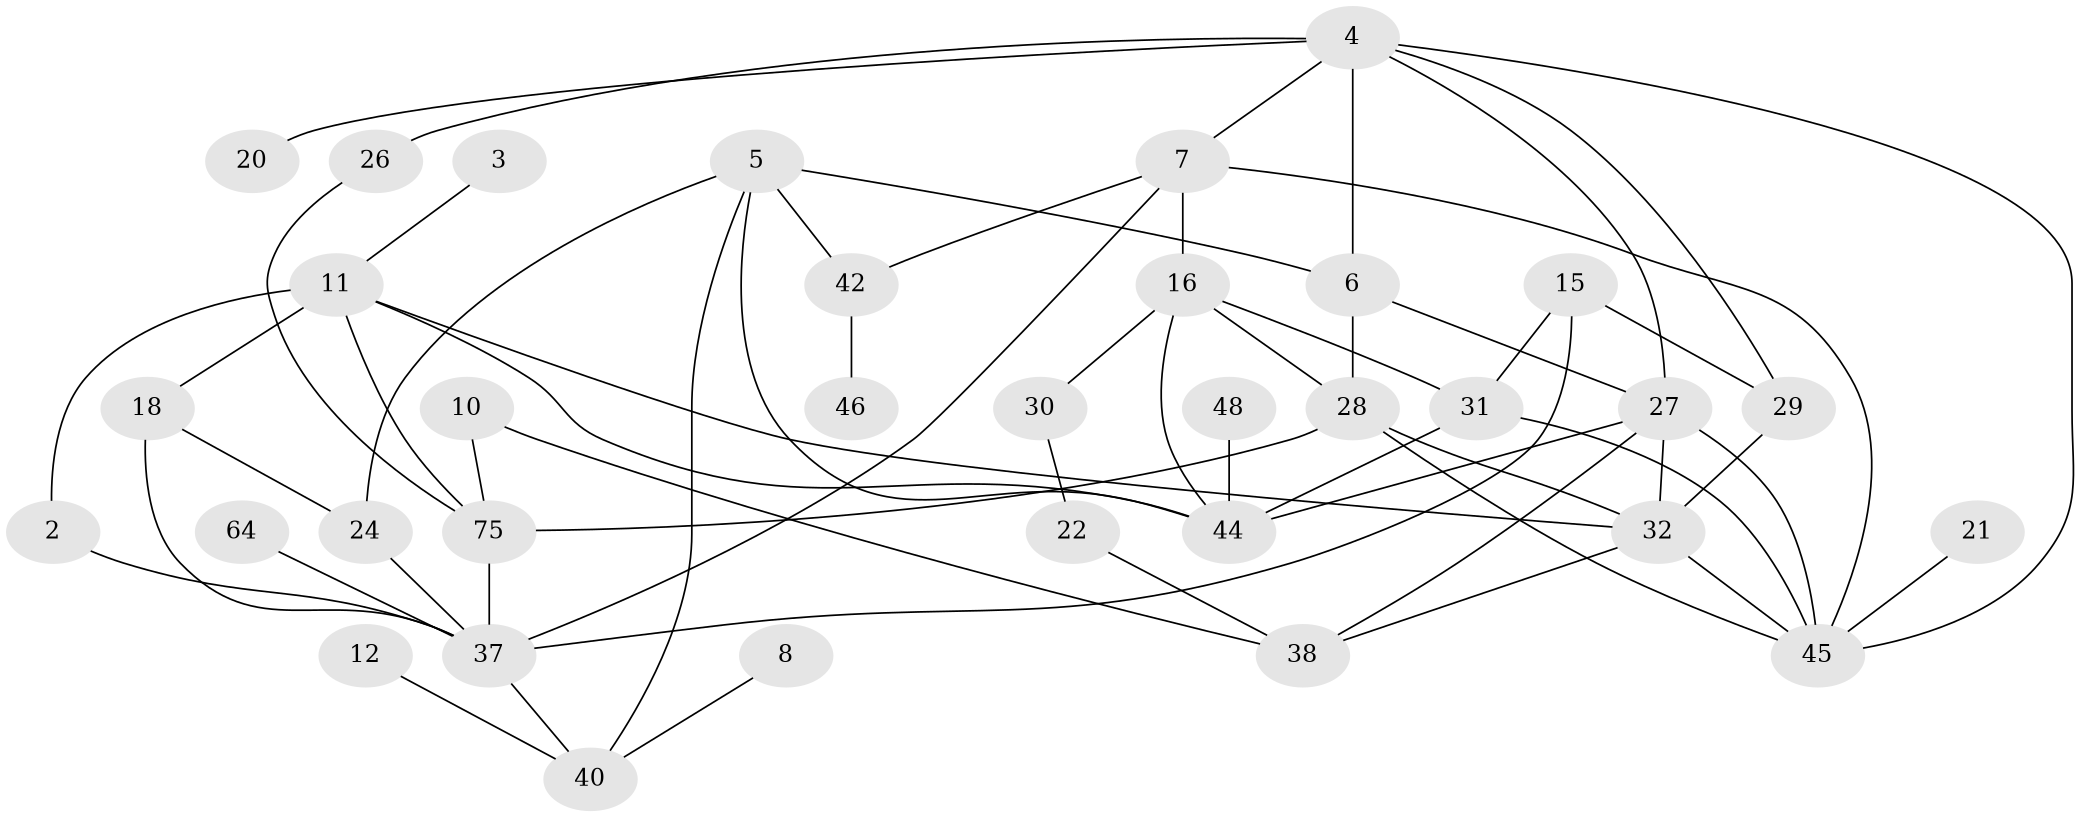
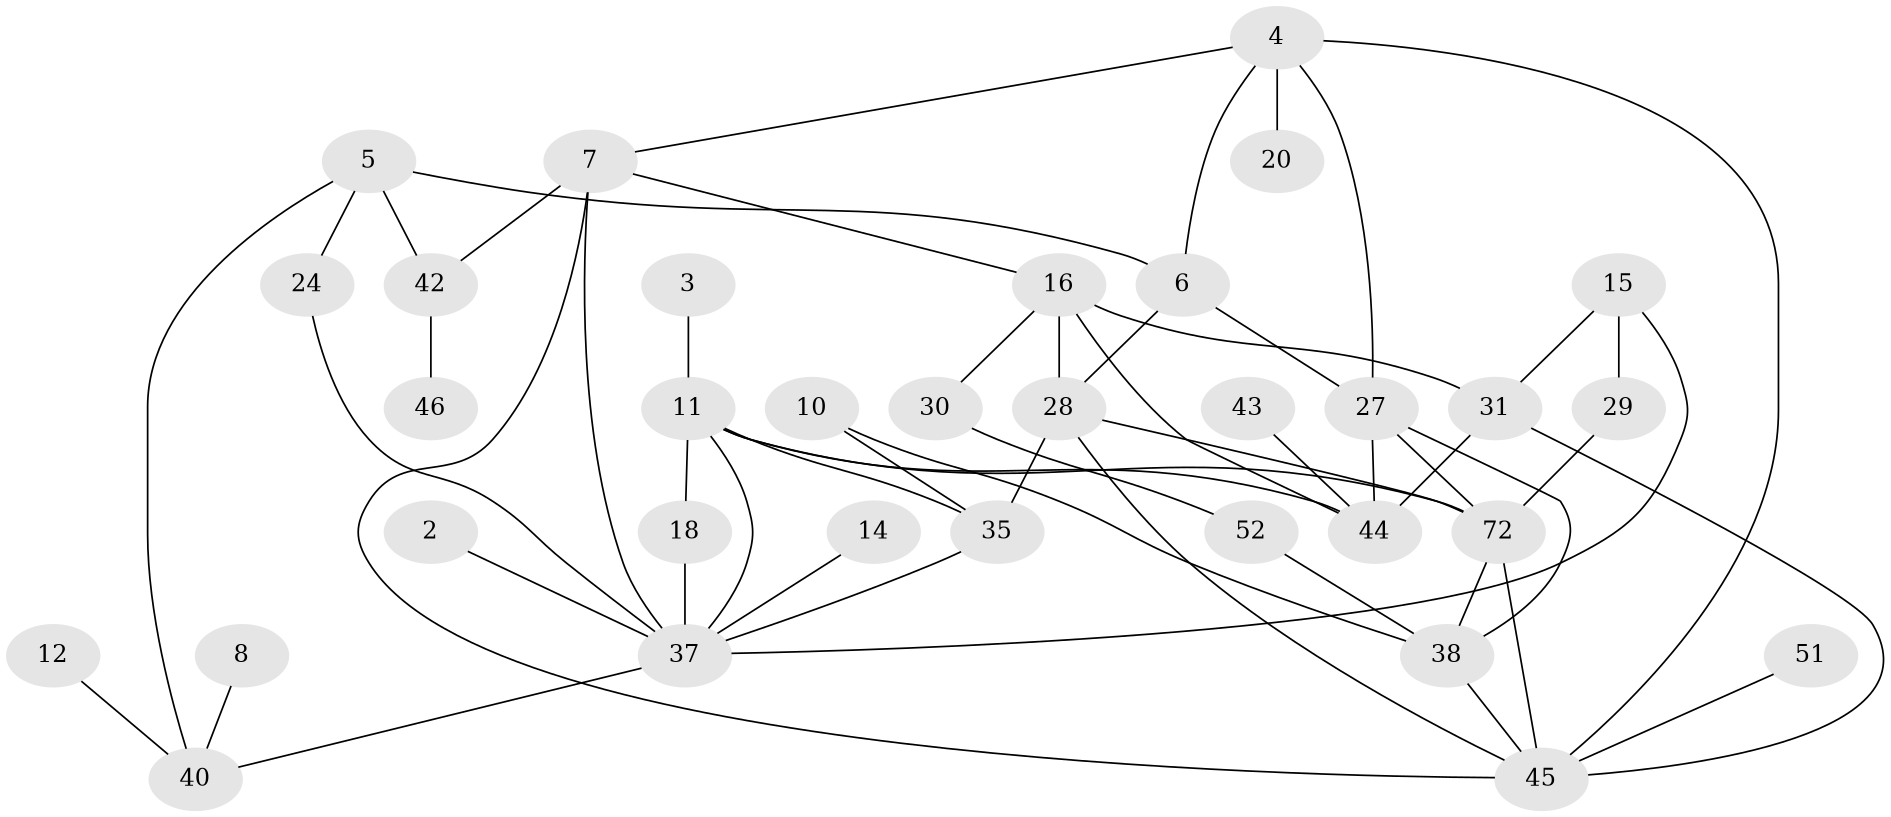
node "26": removed
edge "4" -- "29": removed
edge "11" -- "2": now "11" -- "37"
node "48": label "48" -> "43"
edge "18" -- "24": removed
edge "5" -- "44": removed
edge "27" -- "45": now "38" -- "45"
node "64": label "64" -> "14"
node "75": label "75" -> "35"
node "22": label "22" -> "52"
node "32": label "32" -> "72"
node "21": label "21" -> "51"
